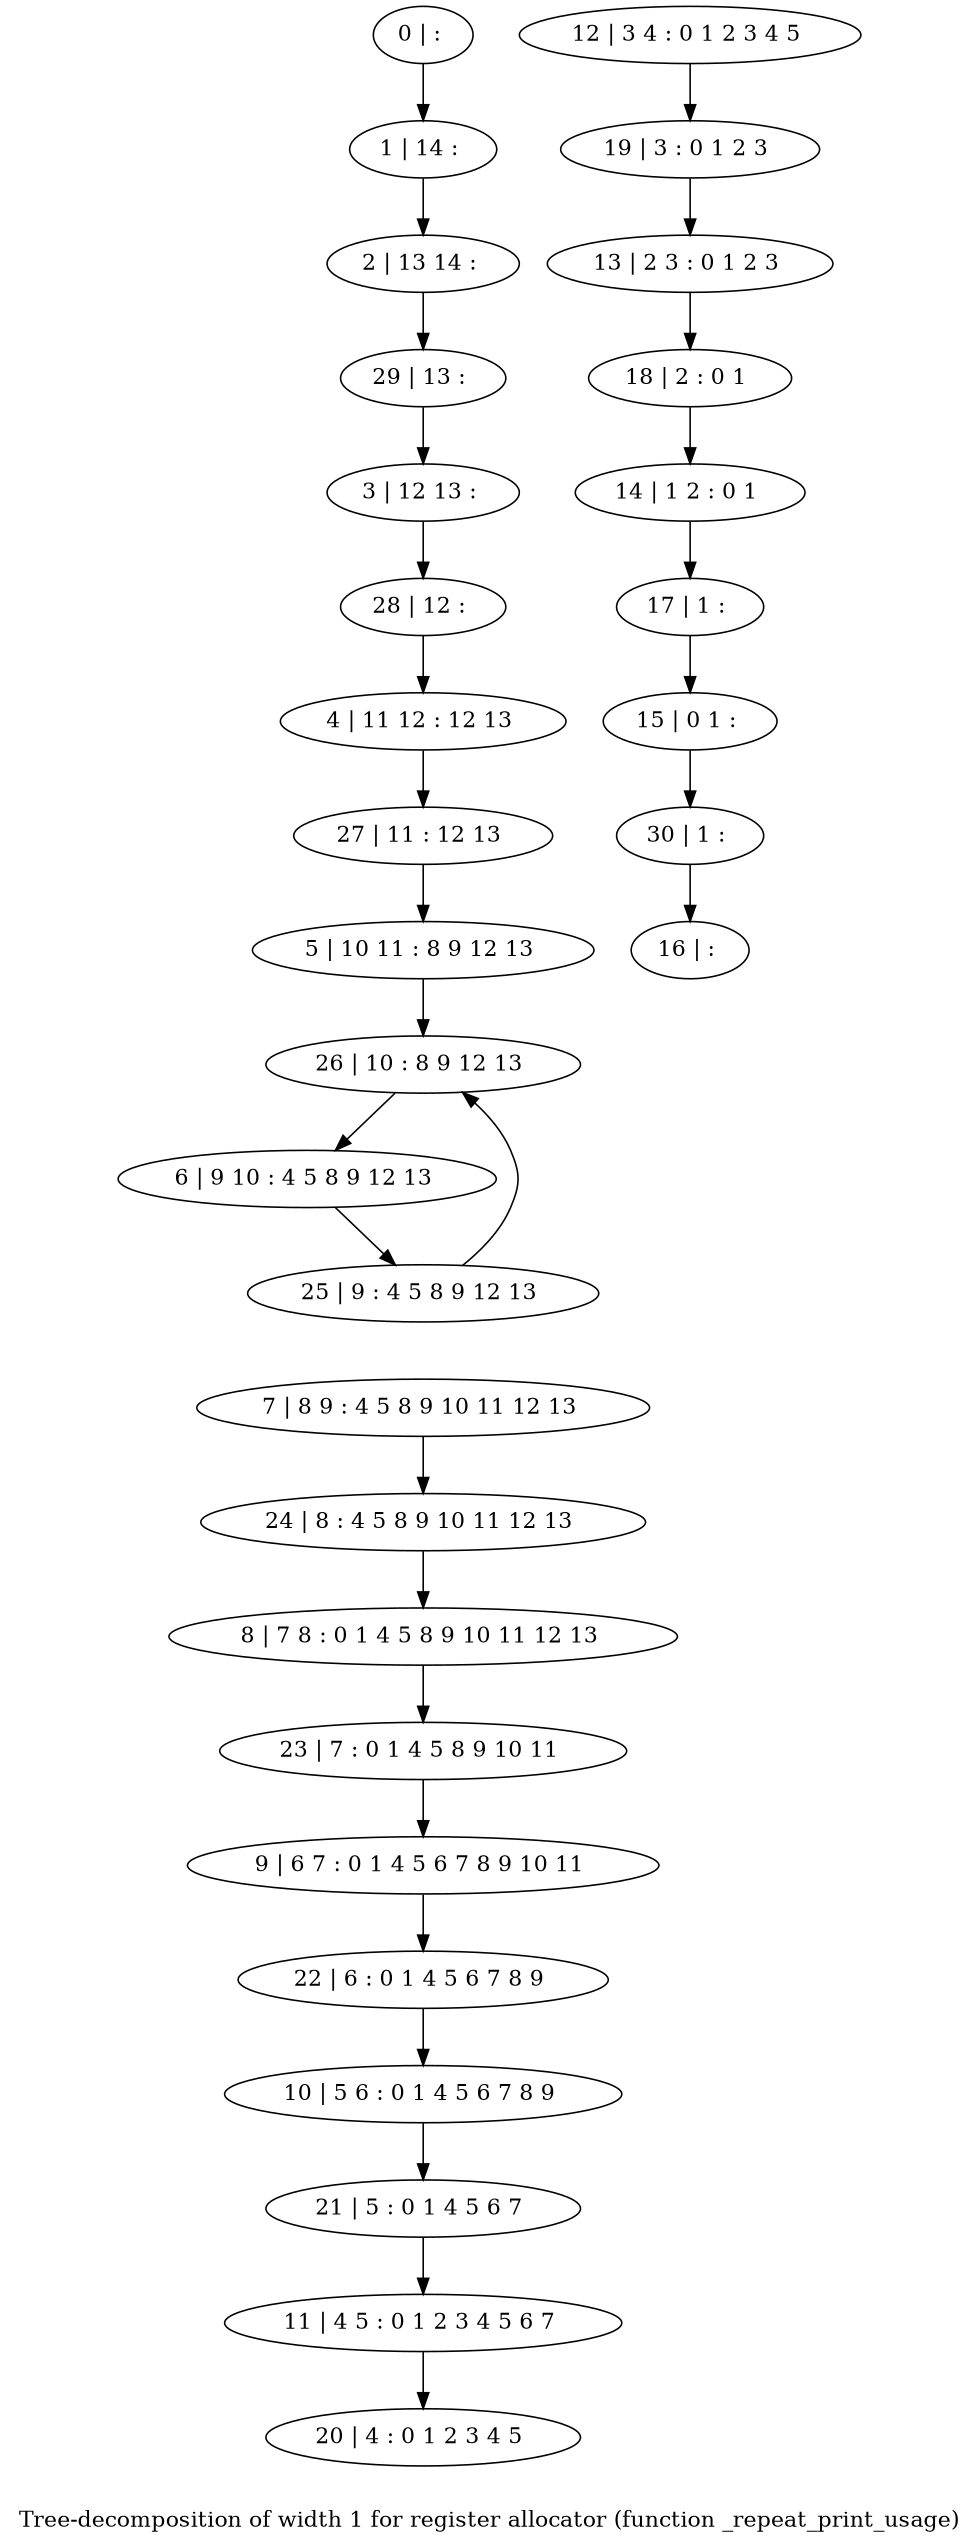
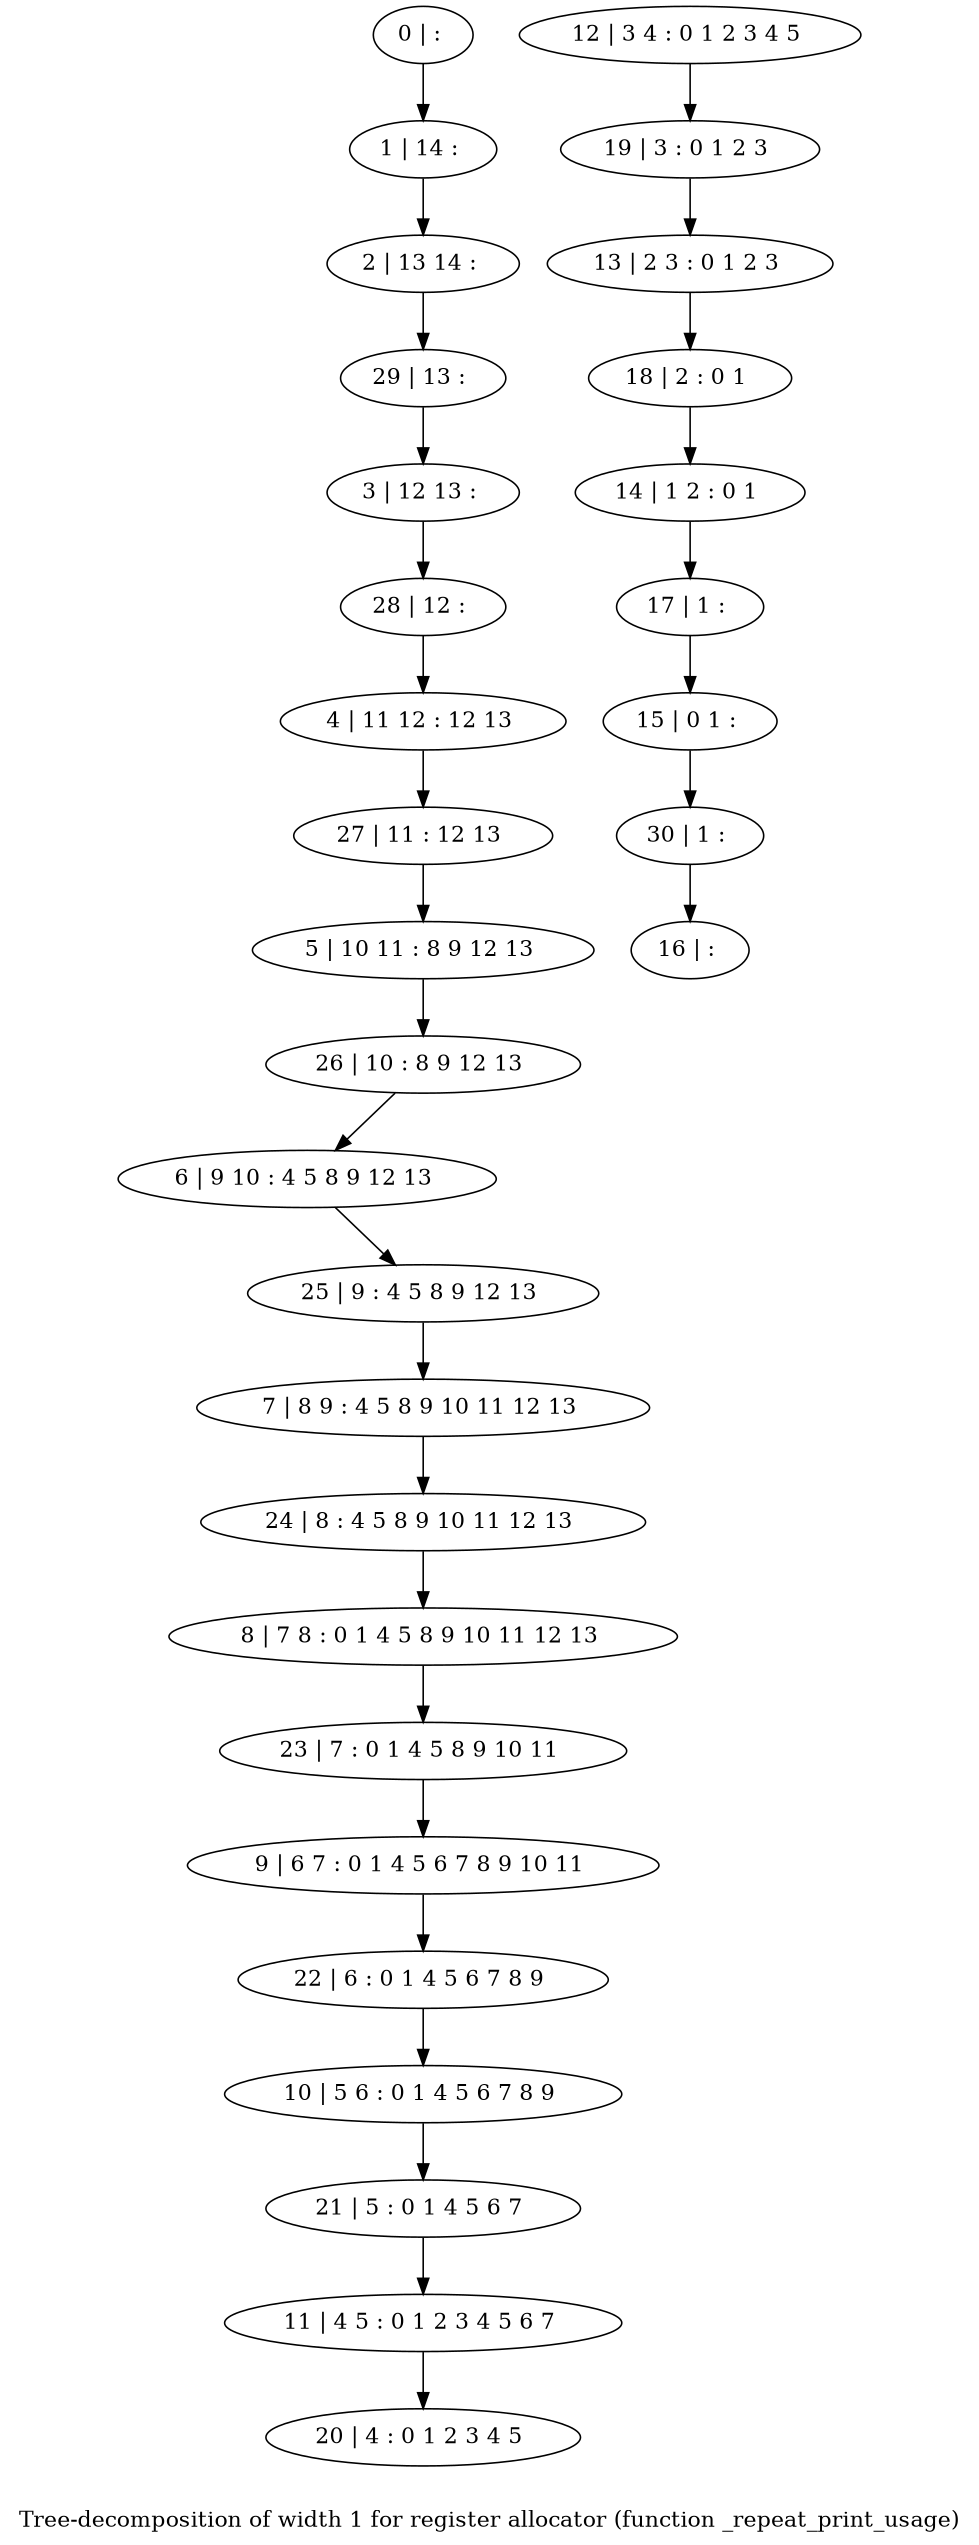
edge "25 | 9 : 4 5 8 9 12 13" -> "26 | 10 : 8 9 12 13": now "25 | 9 : 4 5 8 9 12 13" -> "7 | 8 9 : 4 5 8 9 10 11 12 13"
